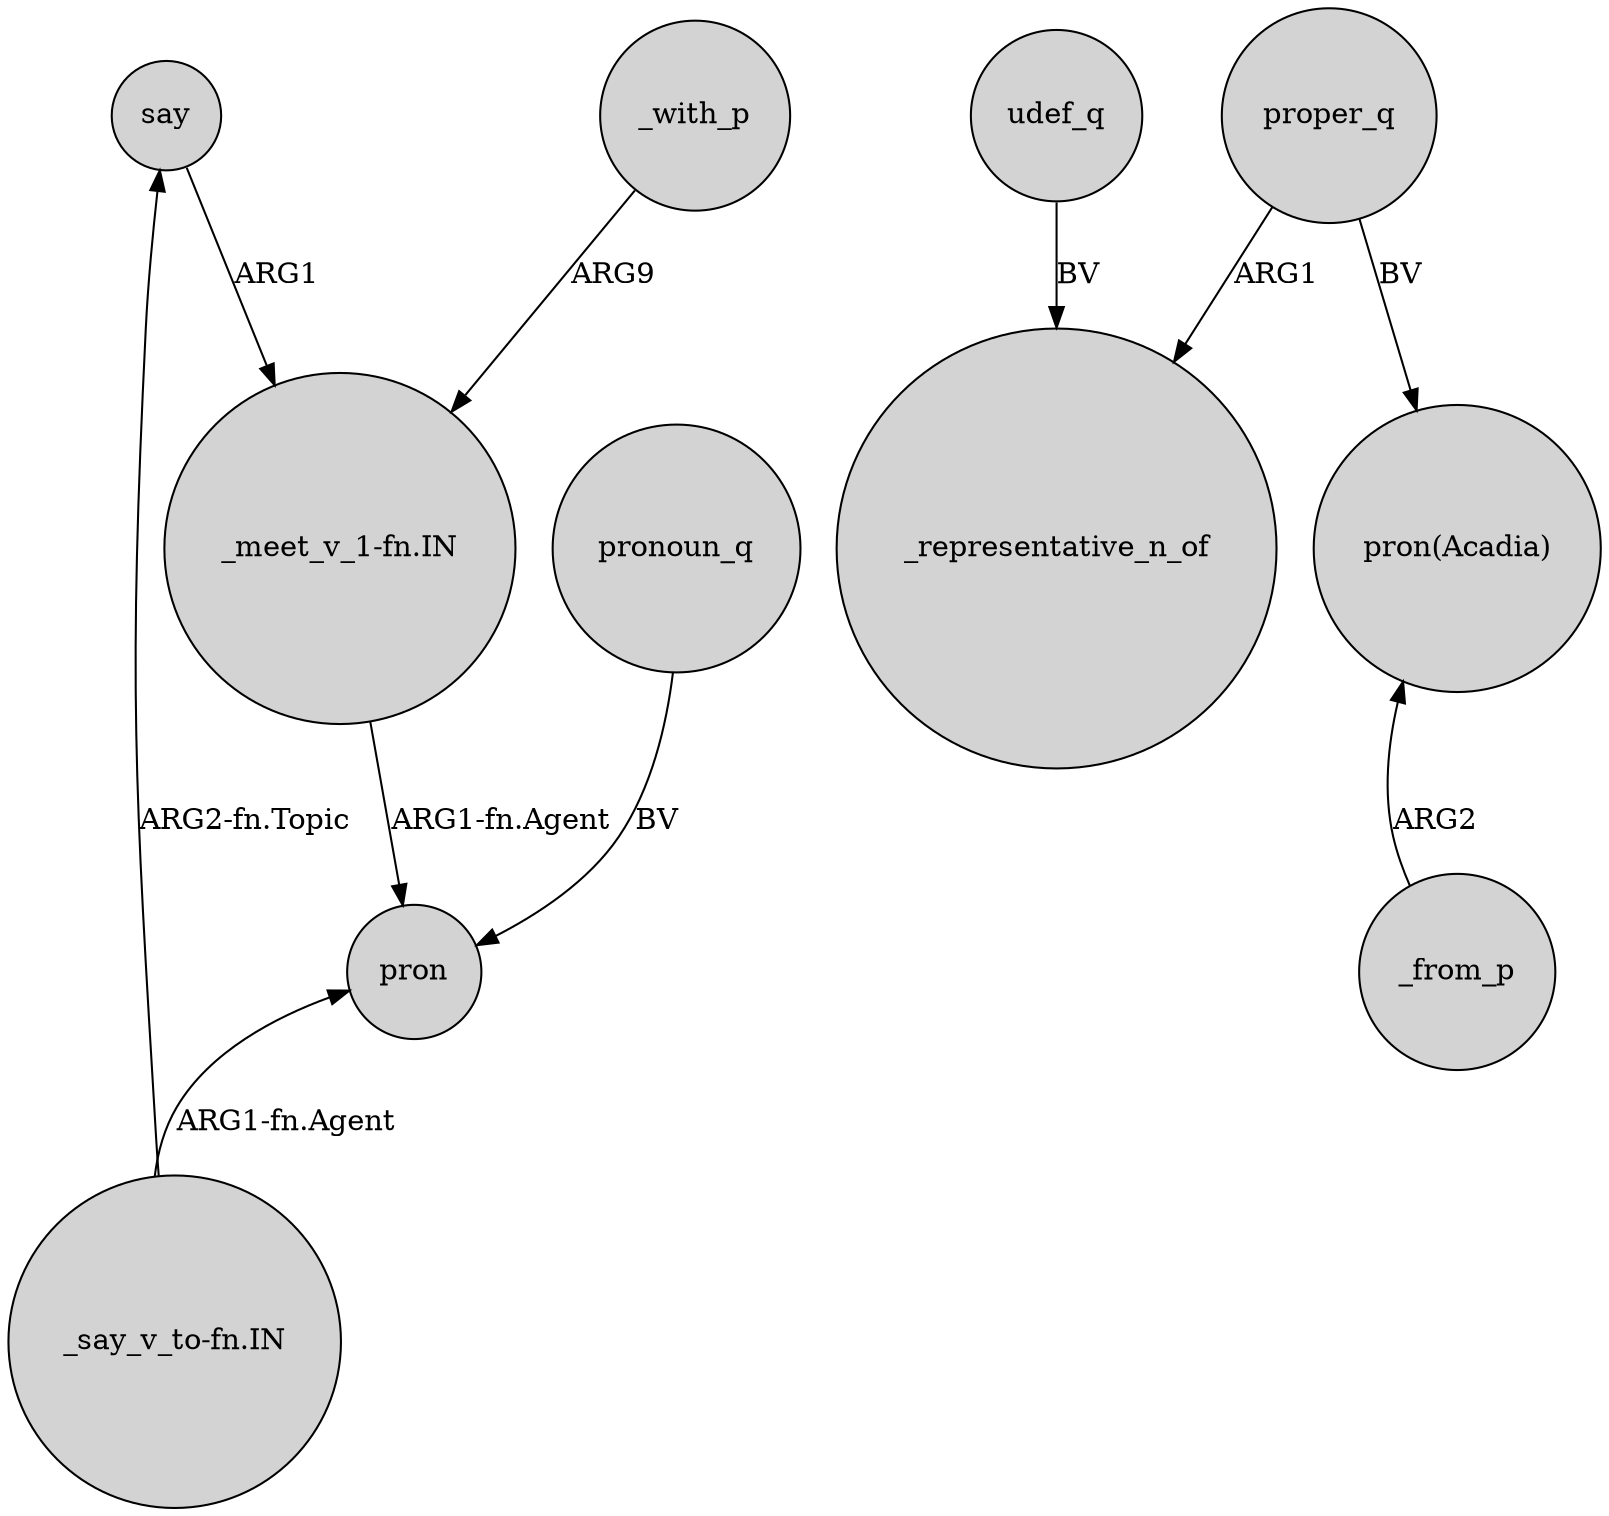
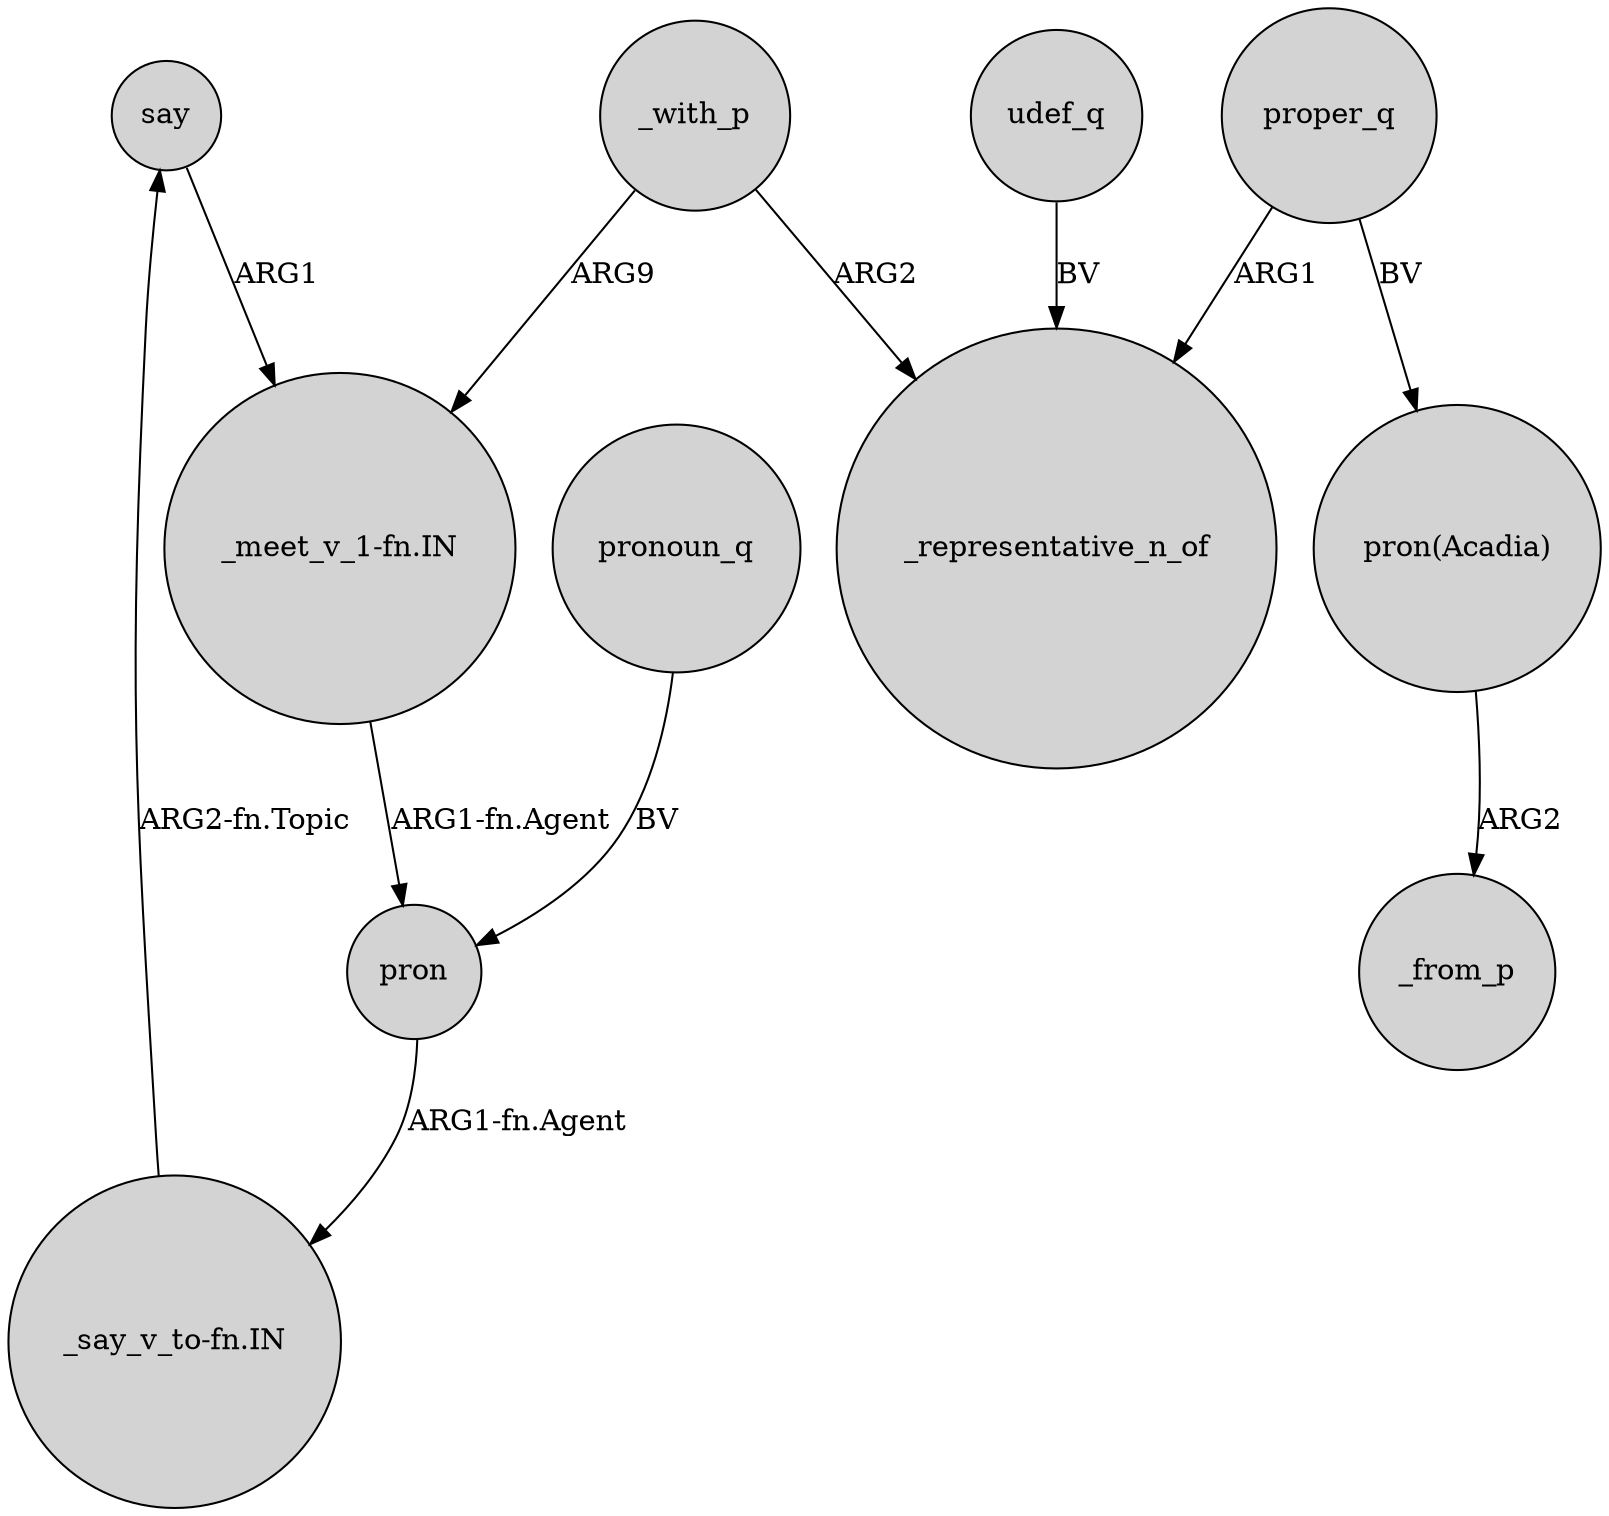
edge "_with_p" -> "_representative_n_of": added, label "ARG2"
edge "_from_p" -> "pron(Acadia)": reversed
edge "_say_v_to-fn.IN" -> "pron": reversed
